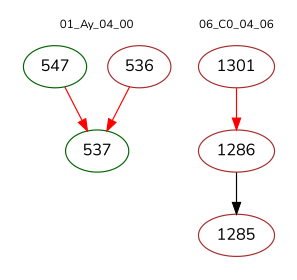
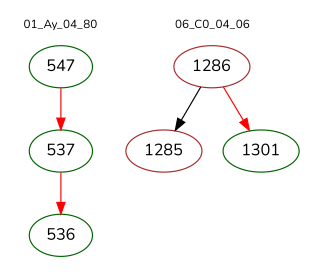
cluster "01_Ay_04_00": label "01_Ay_04_00" -> "01_Ay_04_80"
node "536": color brown -> darkgreen
node "1301": color brown -> darkgreen
edge "1301" -> "1286": reversed
edge "536" -> "537": reversed
